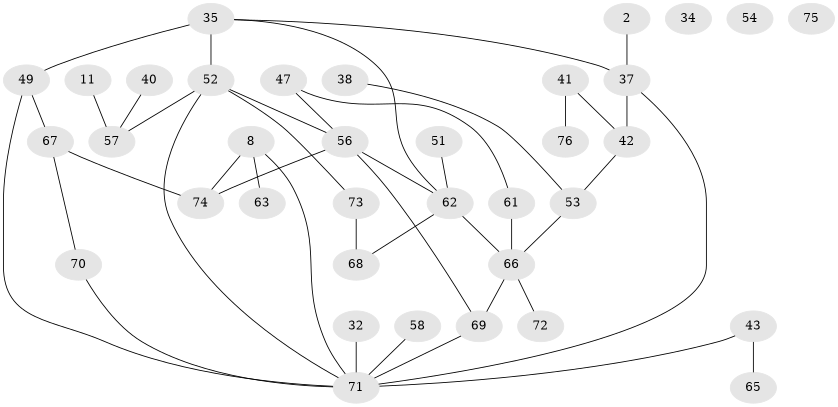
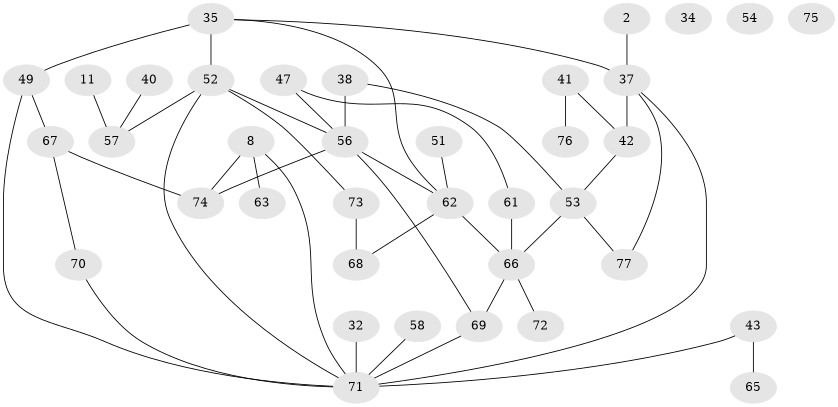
edge "38" -- "56": added
node "77": added
